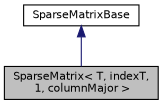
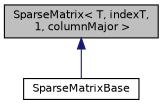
edge "SparseMatrix< T, indexT, 1, columnMajor >" -> "SparseMatrixBase": reversed
